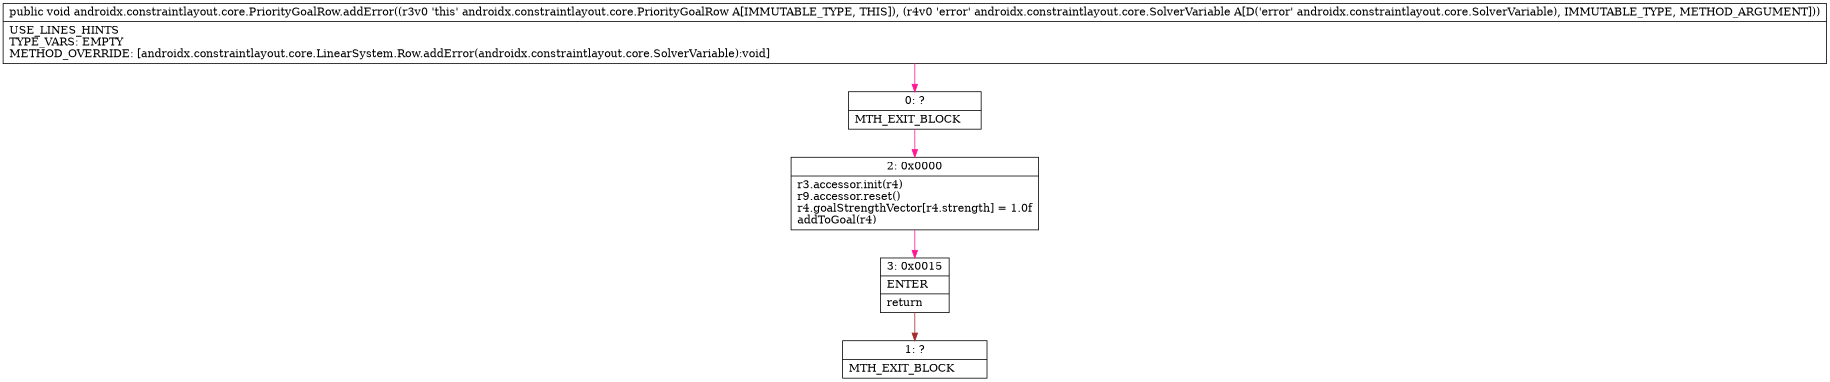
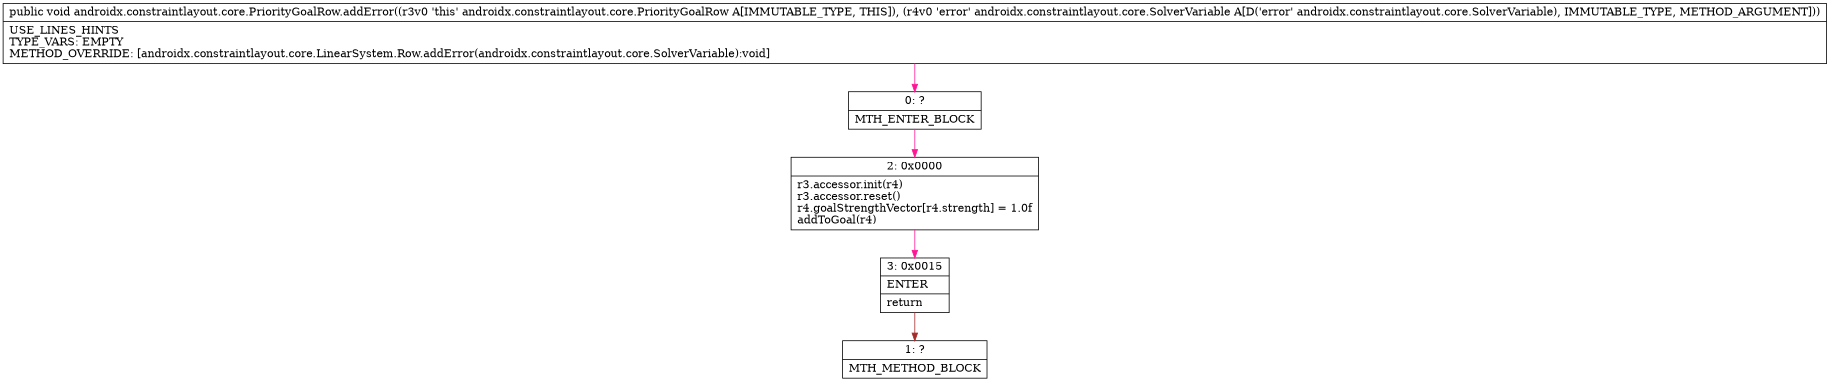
node "0: ?": text "MTH_EXIT_BLOCK" -> "MTH_ENTER_BLOCK"
node "2: 0x0000": text "r9.accessor.reset()" -> "r3.accessor.reset()"
node "1: ?": text "MTH_EXIT_BLOCK" -> "MTH_METHOD_BLOCK"
